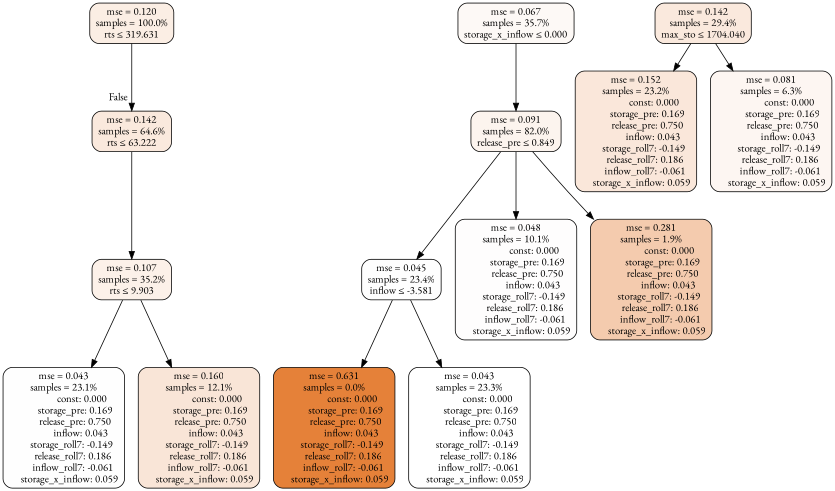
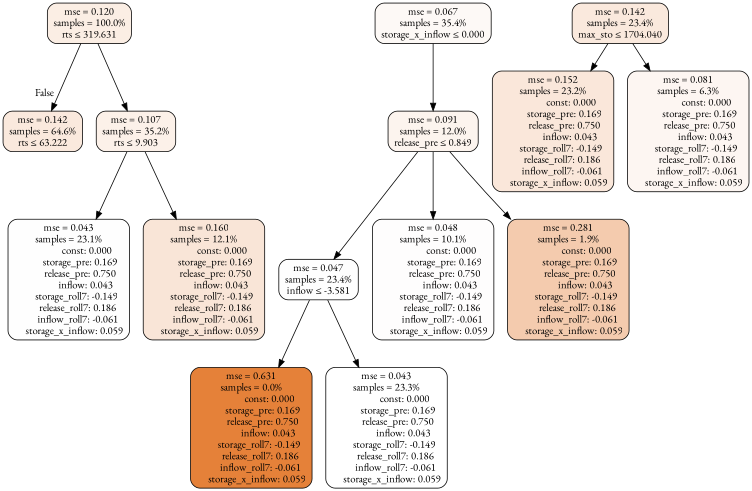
node "mse = 0.067 samples = 35.7% storage_x_inflow ≤ 0.000": label "mse = 0.067 samples = 35.7% storage_x_inflow ≤ 0.000" -> "mse = 0.067 samples = 35.4% storage_x_inflow ≤ 0.000"
node "mse = 0.142 samples = 29.4% max_sto ≤ 1704.040": label "mse = 0.142 samples = 29.4% max_sto ≤ 1704.040" -> "mse = 0.142 samples = 23.4% max_sto ≤ 1704.040"
node "mse = 0.091 samples = 82.0% release_pre ≤ 0.849": label "mse = 0.091 samples = 82.0% release_pre ≤ 0.849" -> "mse = 0.091 samples = 12.0% release_pre ≤ 0.849"
edge "mse = 0.142 samples = 64.6% rts ≤ 63.222" -> "mse = 0.107 samples = 35.2% rts ≤ 9.903": now "mse = 0.120 samples = 100.0% rts ≤ 319.631" -> "mse = 0.107 samples = 35.2% rts ≤ 9.903"
node "mse = 0.045 samples = 23.4% inflow ≤ -3.581": label "mse = 0.045 samples = 23.4% inflow ≤ -3.581" -> "mse = 0.047 samples = 23.4% inflow ≤ -3.581"
